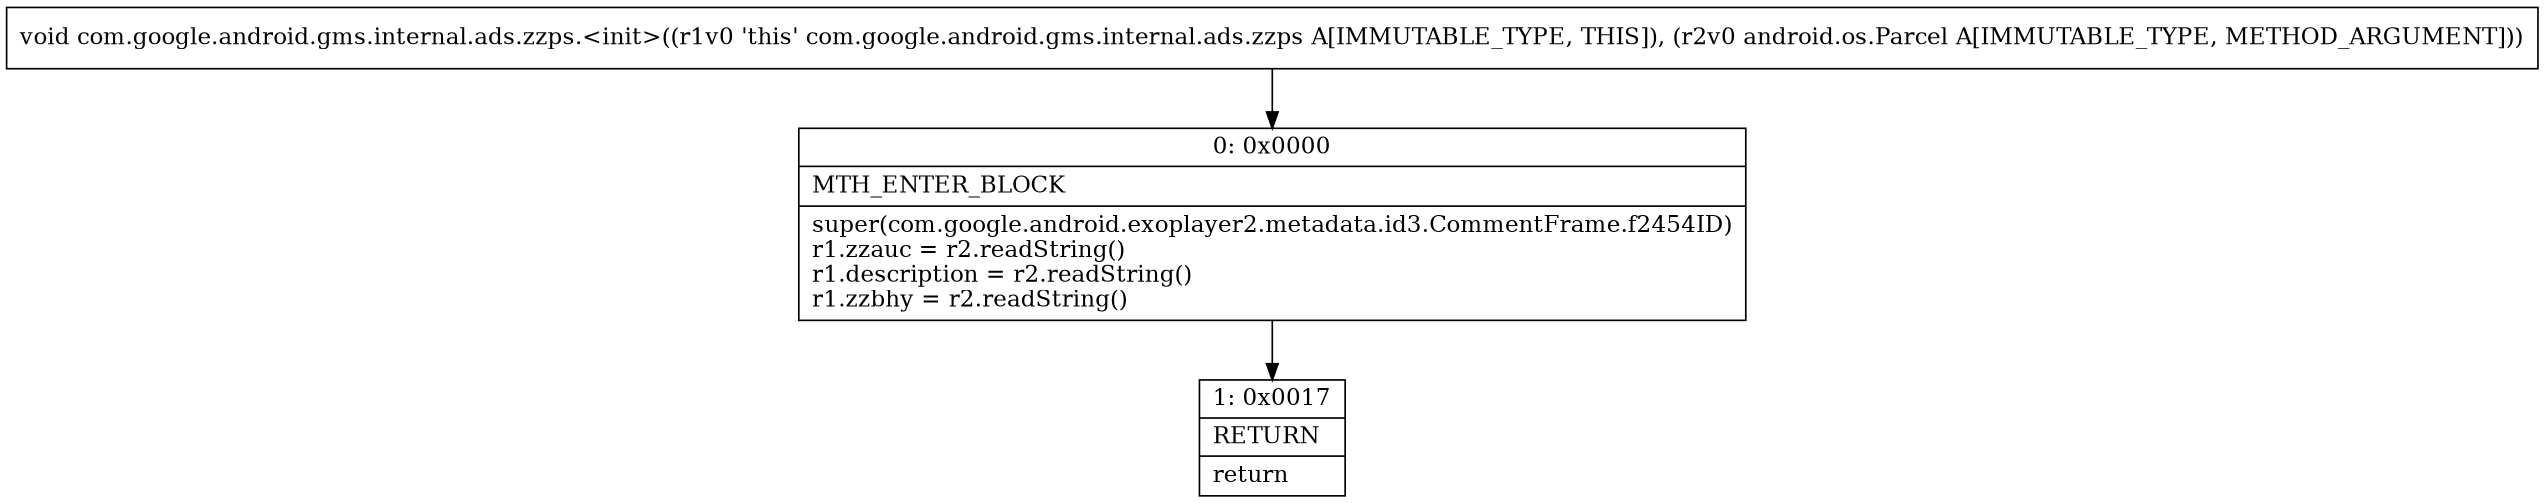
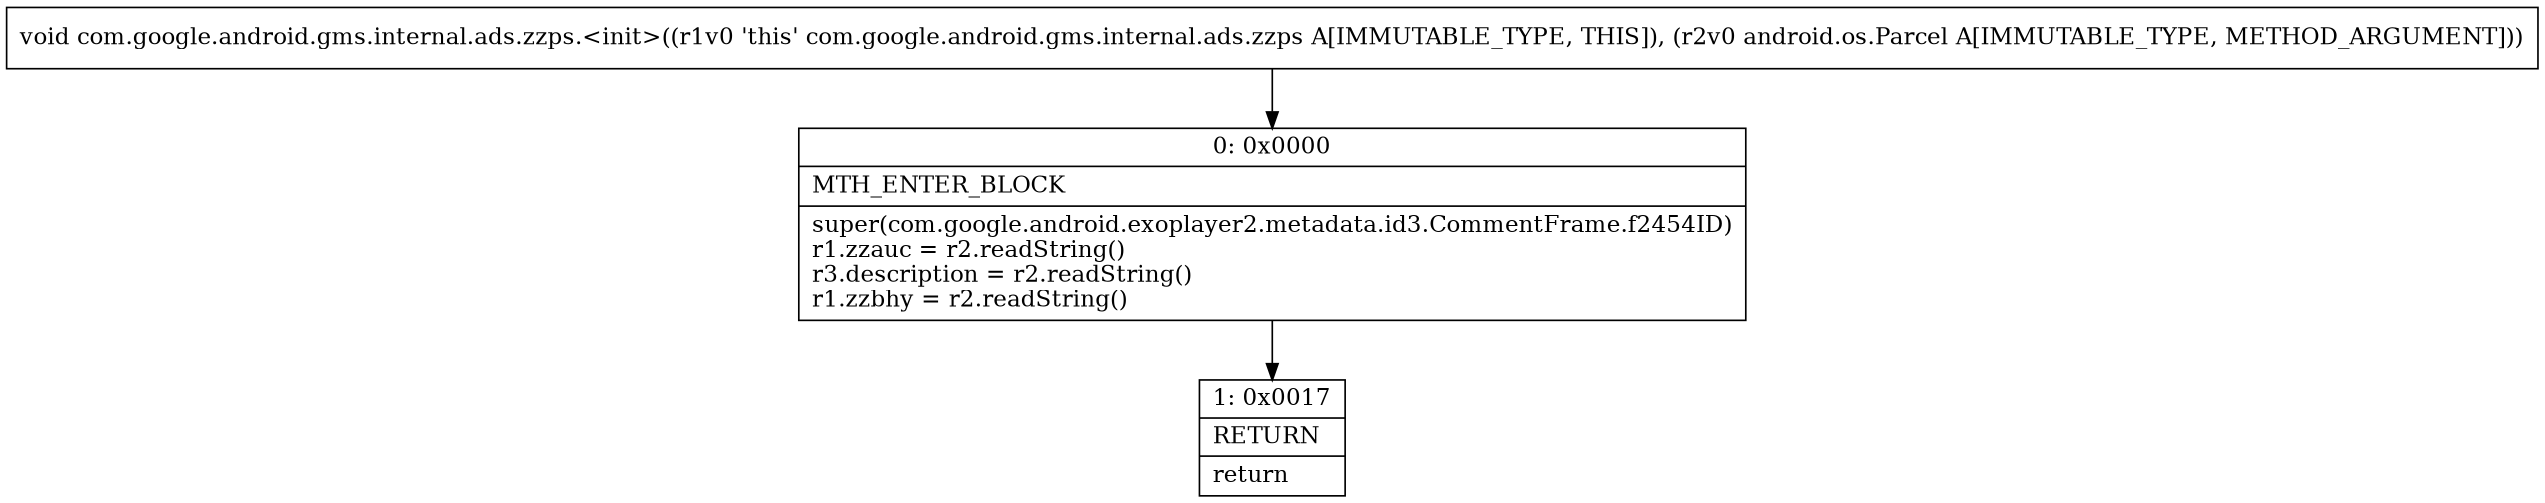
node "0: 0x0000": text "r1.description = r2.readString()" -> "r3.description = r2.readString()"
